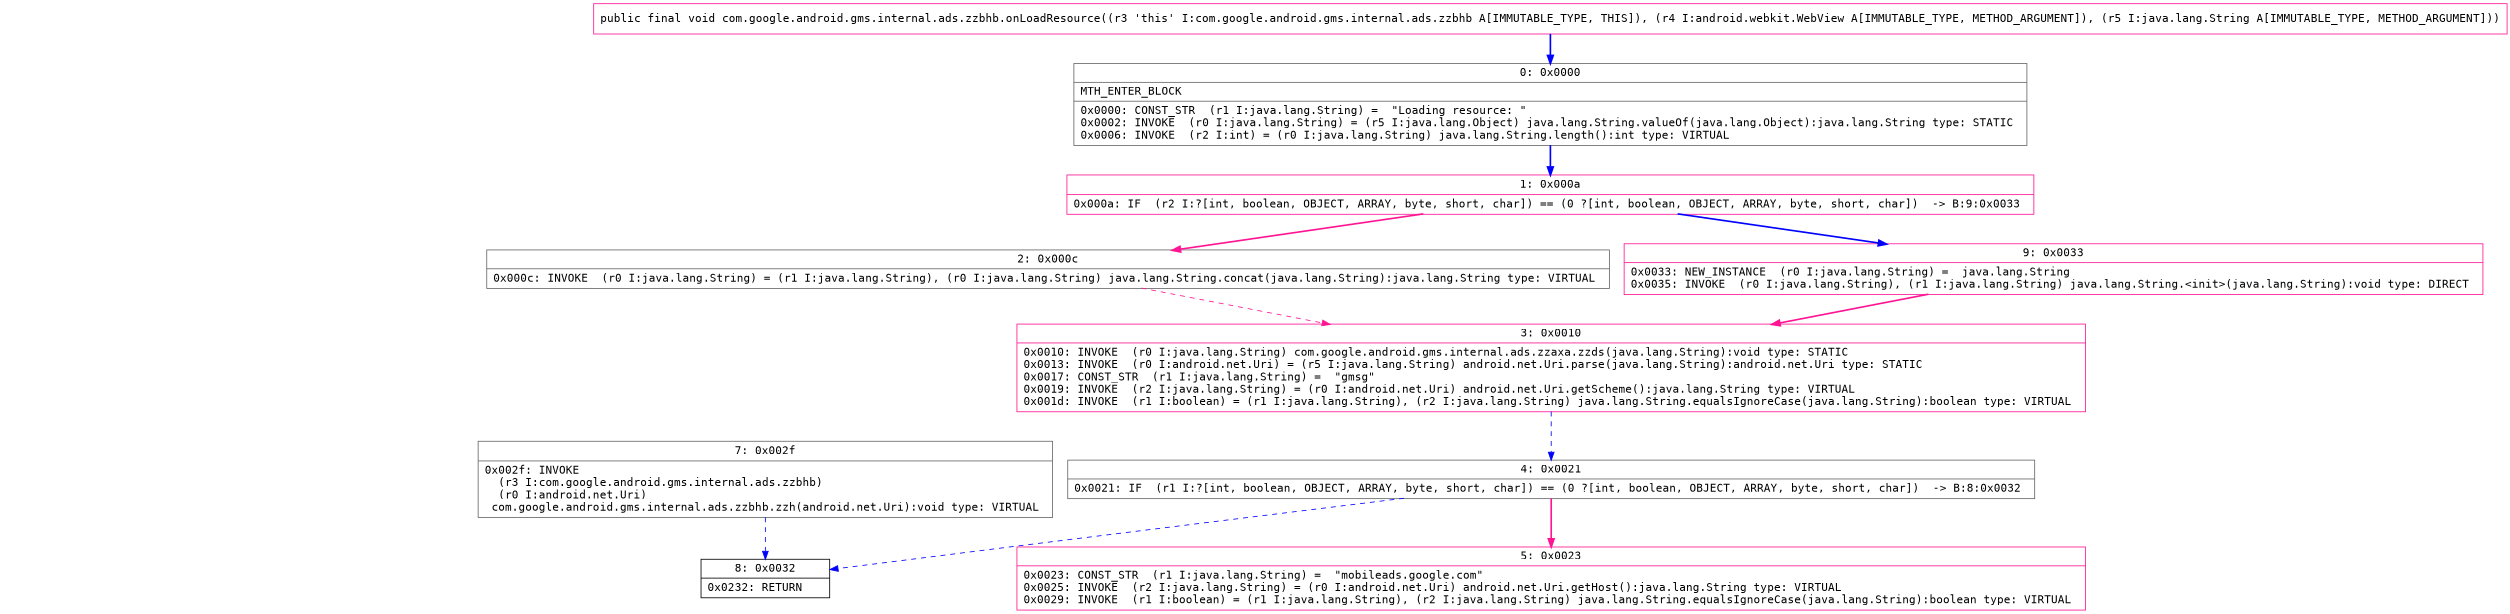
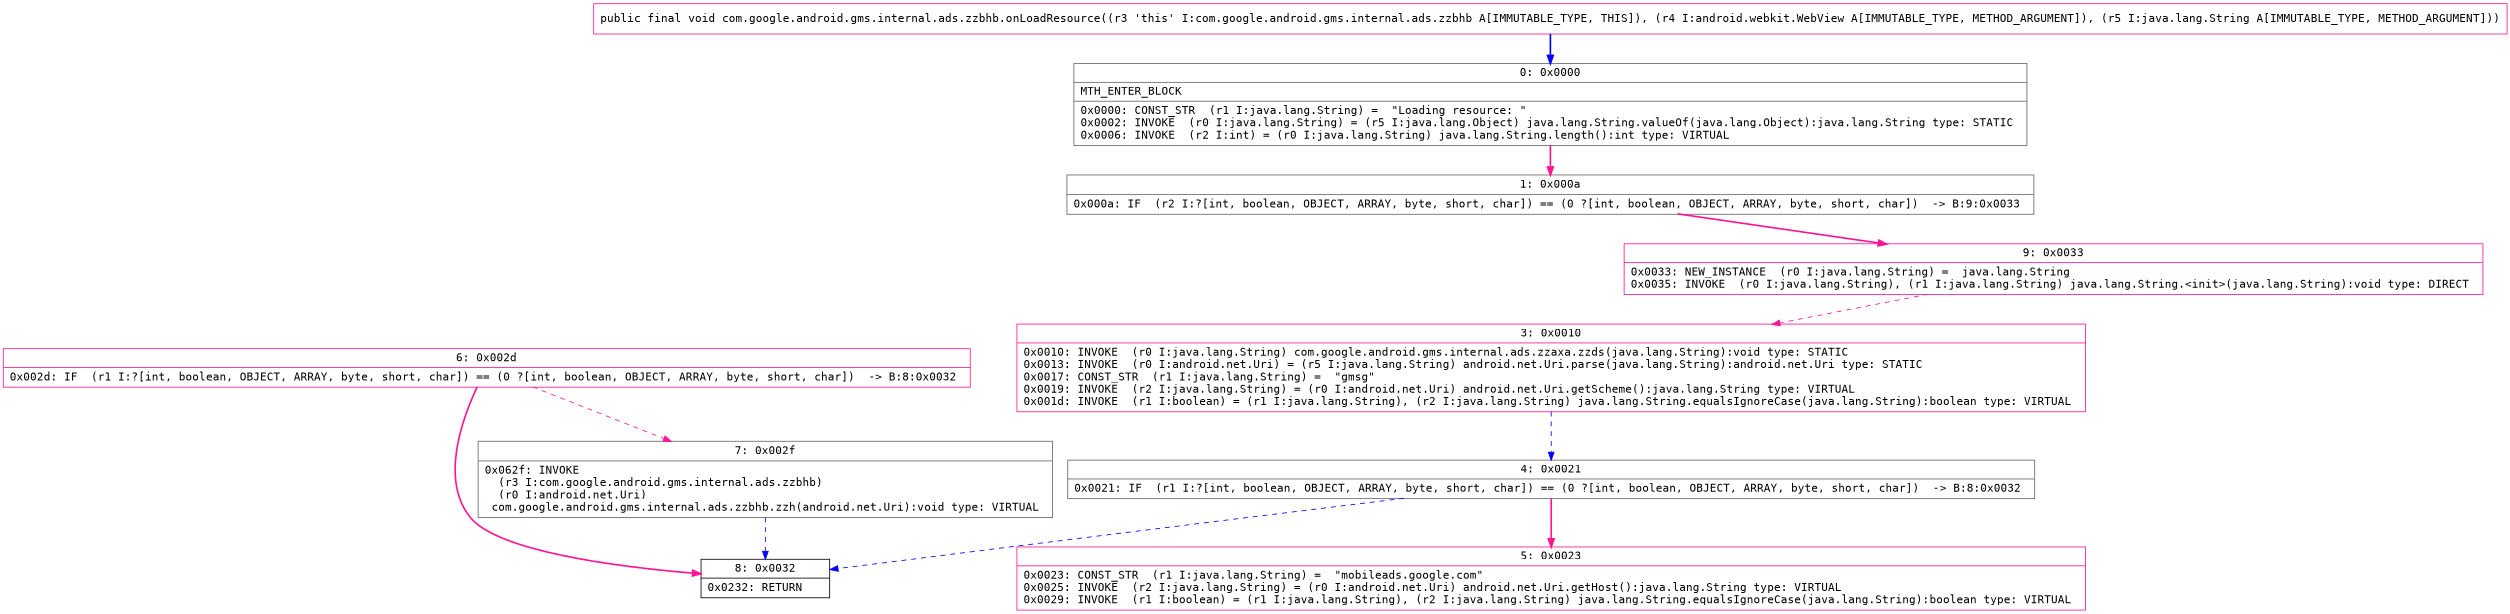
edge "0: 0x0000" -> "1: 0x000a": color blue -> deeppink
node "1: 0x000a": color deeppink -> gray40
edge "1: 0x000a" -> "9: 0x0033": color blue -> deeppink
node "2: 0x000c": removed
edge "9: 0x0033" -> "3: 0x0010": style bold -> dashed
node "6: 0x002d": added
node "7: 0x002f": text "0x002f: INVOKE" -> "0x062f: INVOKE"
